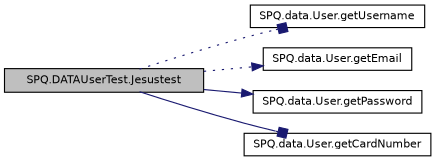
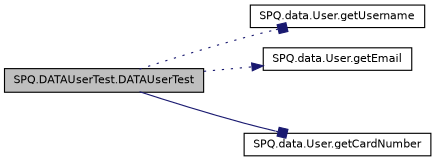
node "SPQ.DATAUserTest.Jesustest": label "SPQ.DATAUserTest.Jesustest" -> "SPQ.DATAUserTest.DATAUserTest"
node "SPQ.data.User.getPassword": removed
